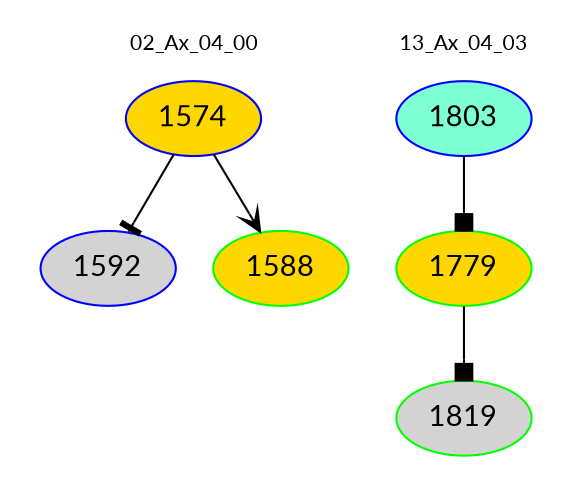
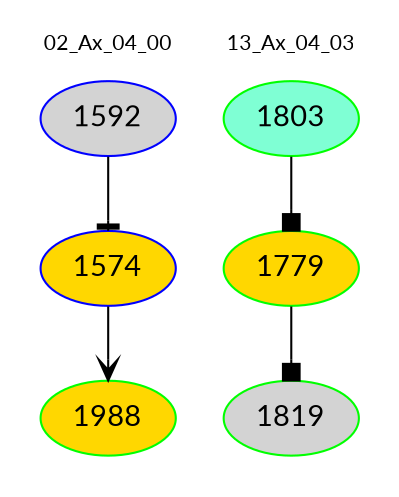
node "1803": color blue -> green
edge "1574" -> "1592": reversed
node "1588": label "1588" -> "1988"
